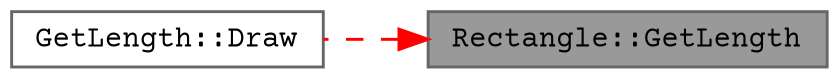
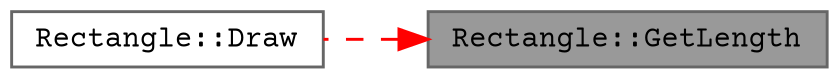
node "GetLength::Draw": label "GetLength::Draw" -> "Rectangle::Draw"
